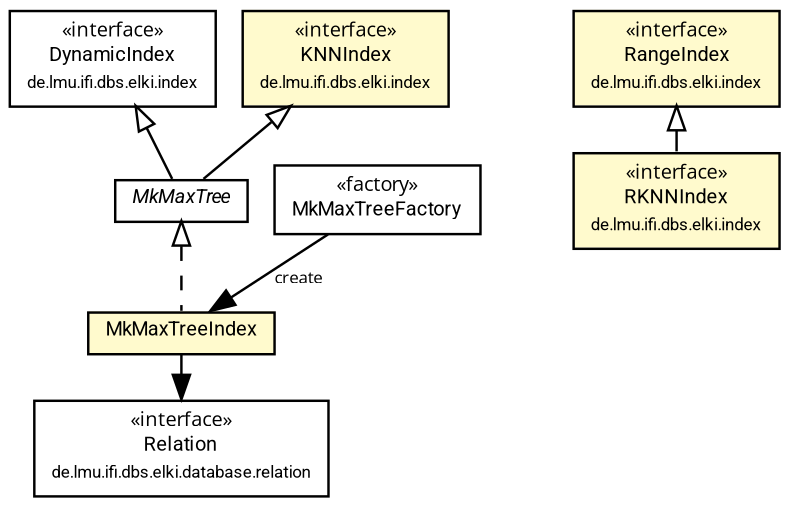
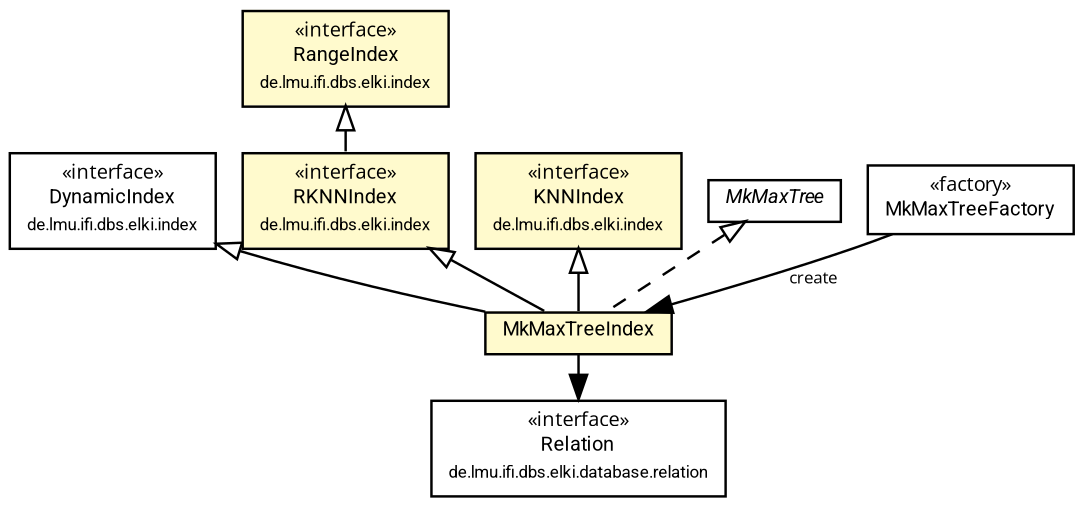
edge "MkMaxTree" -> "KNNIndex": now "MkMaxTreeIndex" -> "KNNIndex"
edge "MkMaxTree" -> "DynamicIndex": now "MkMaxTreeIndex" -> "DynamicIndex"
edge "MkMaxTreeIndex" -> "RKNNIndex": added
